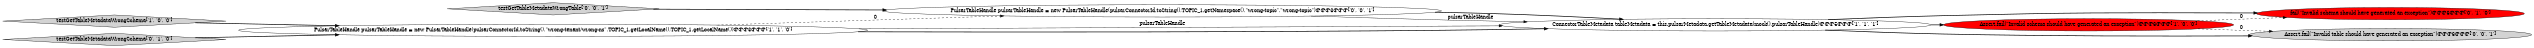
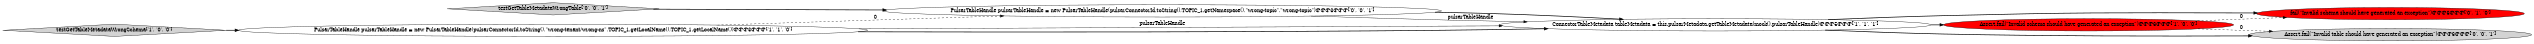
node "testGetTableMetadataWrongSchema['0', '1', '0']": removed
